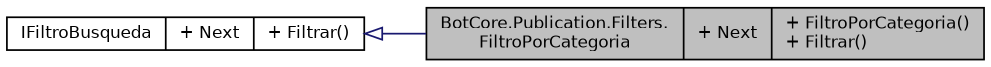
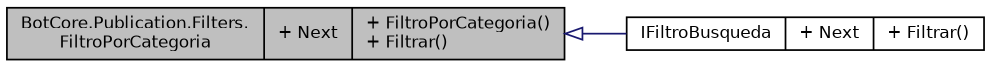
edge "BotCore.Publication.Filters." -> "IFiltroBusqueda": reversed
